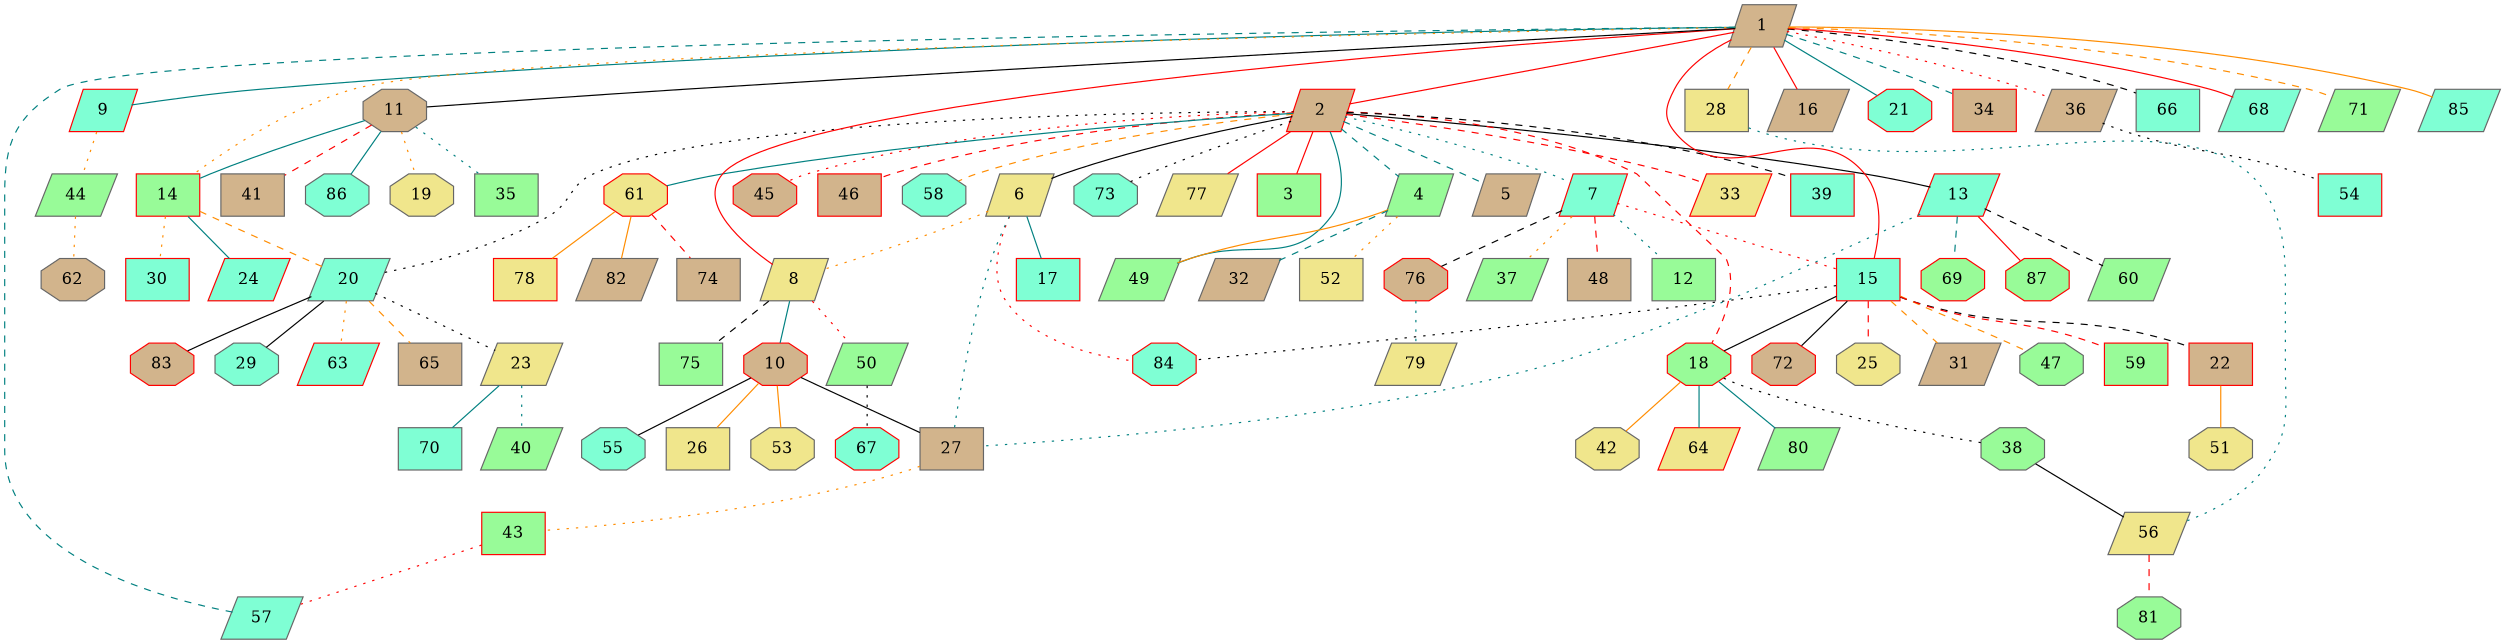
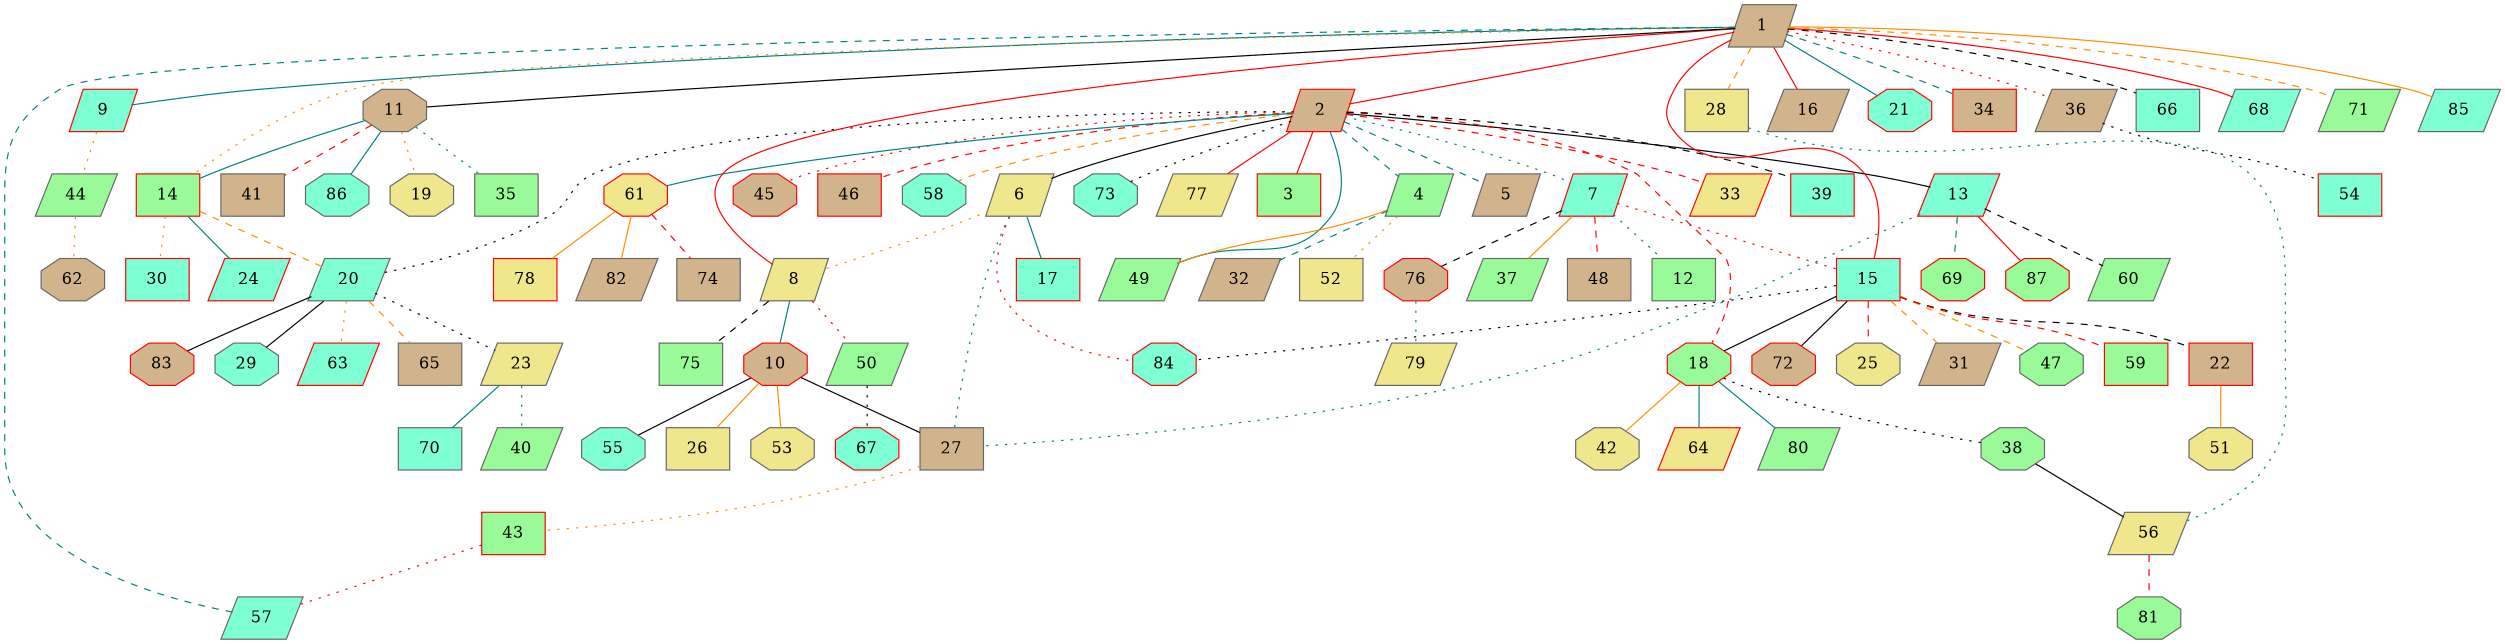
edge "7" -- "37": style dotted -> solid
